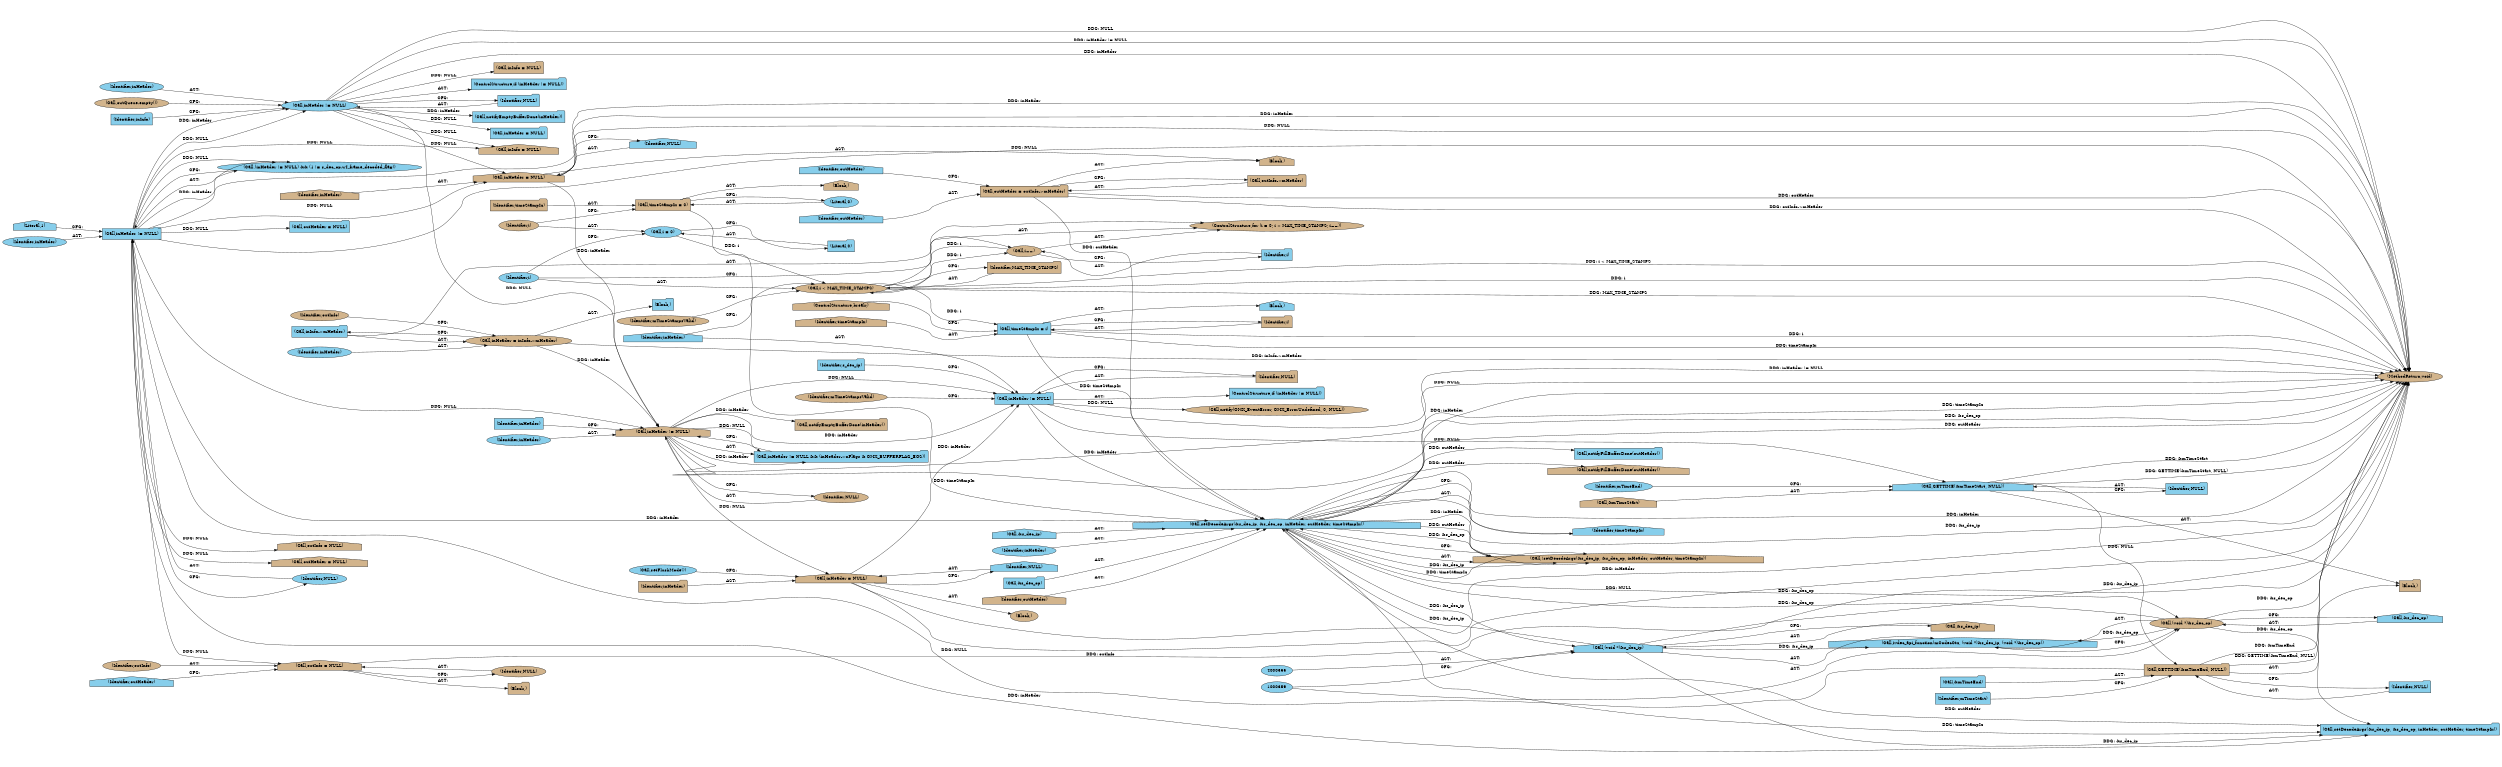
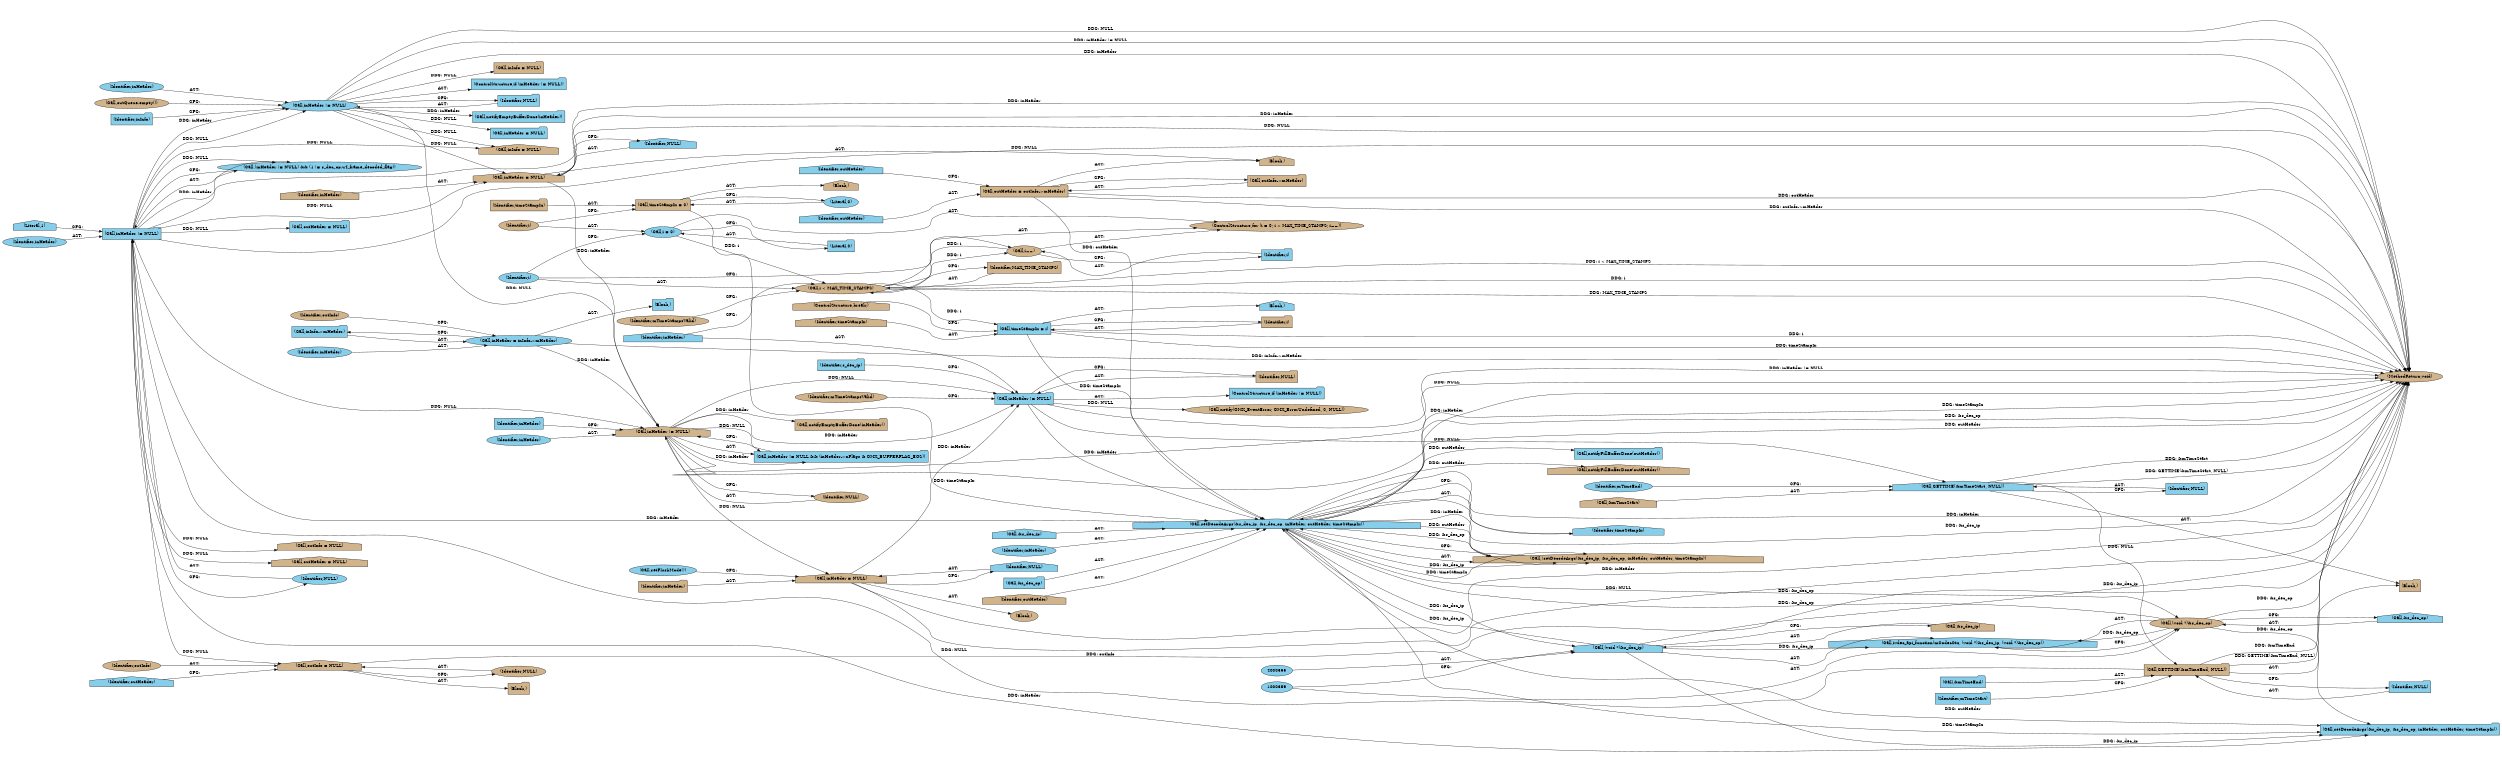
edge "(Call,inInfo->mHeader)" -> "(ControlStructure,for (i = 0; i < MAX_TIME_STAMPS; i++))": now "(Call,i = 0)" -> "(ControlStructure,for (i = 0; i < MAX_TIME_STAMPS; i++))"
node "(Call,inHeader = inInfo->mHeader)": fillcolor tan -> skyblue
